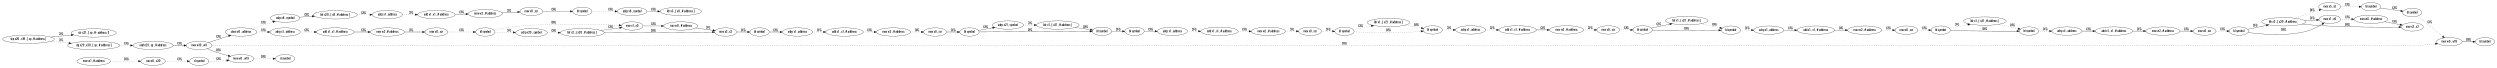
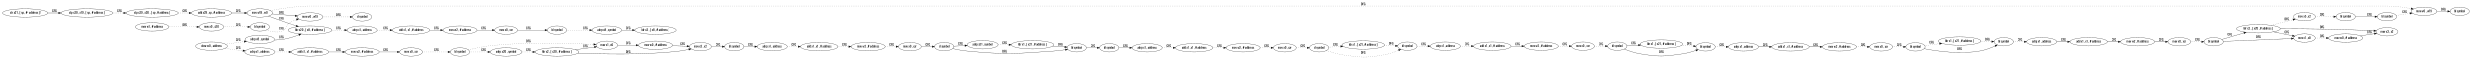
edge "stp x20 , x19 , [ sp , # address ]" -> "str x21 , [ sp , #- address ]!": reversed
edge "mov w19 , w0" -> "cbnz w0 , address": now "mov w19 , w0" -> "ldr x20 , [ x8 , # address ]"
